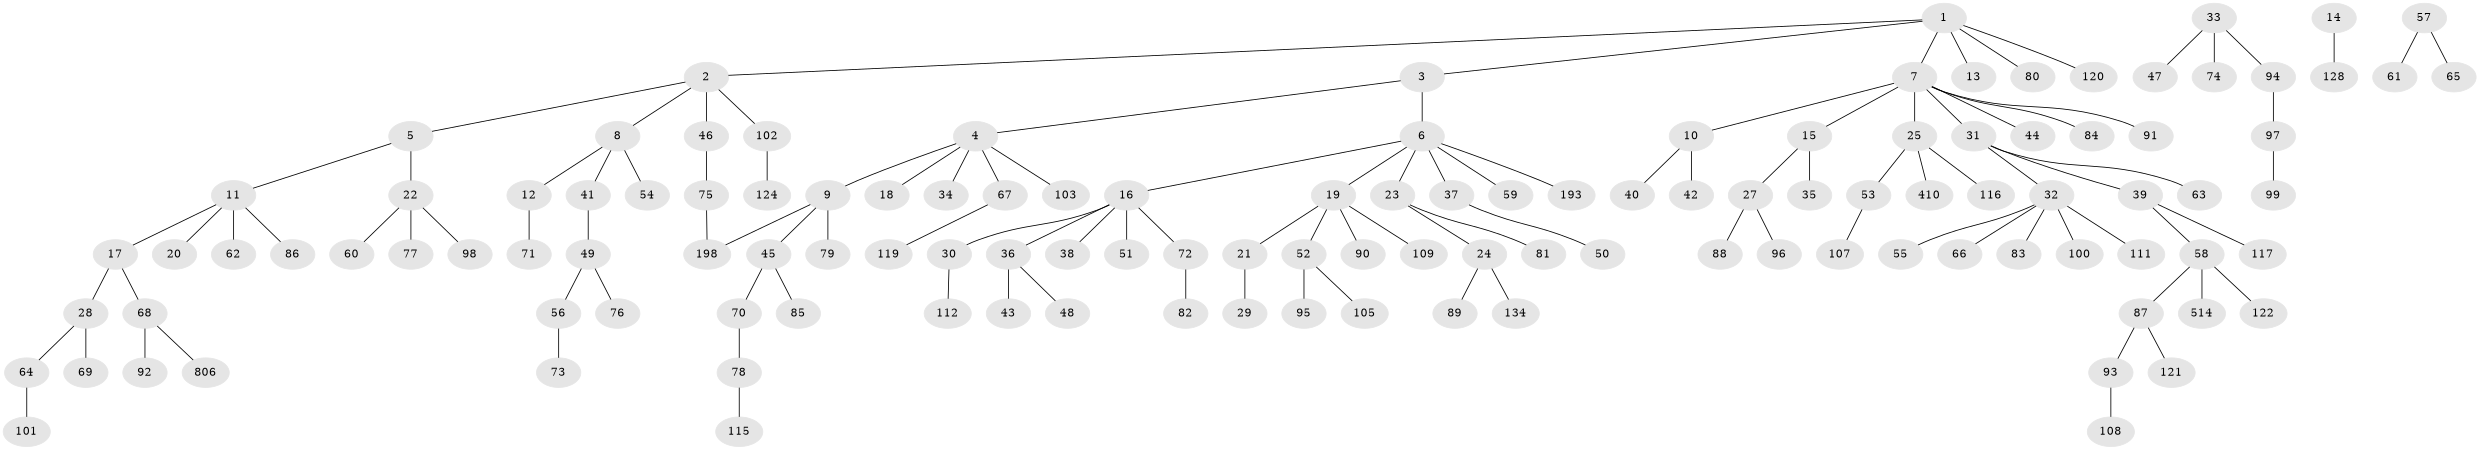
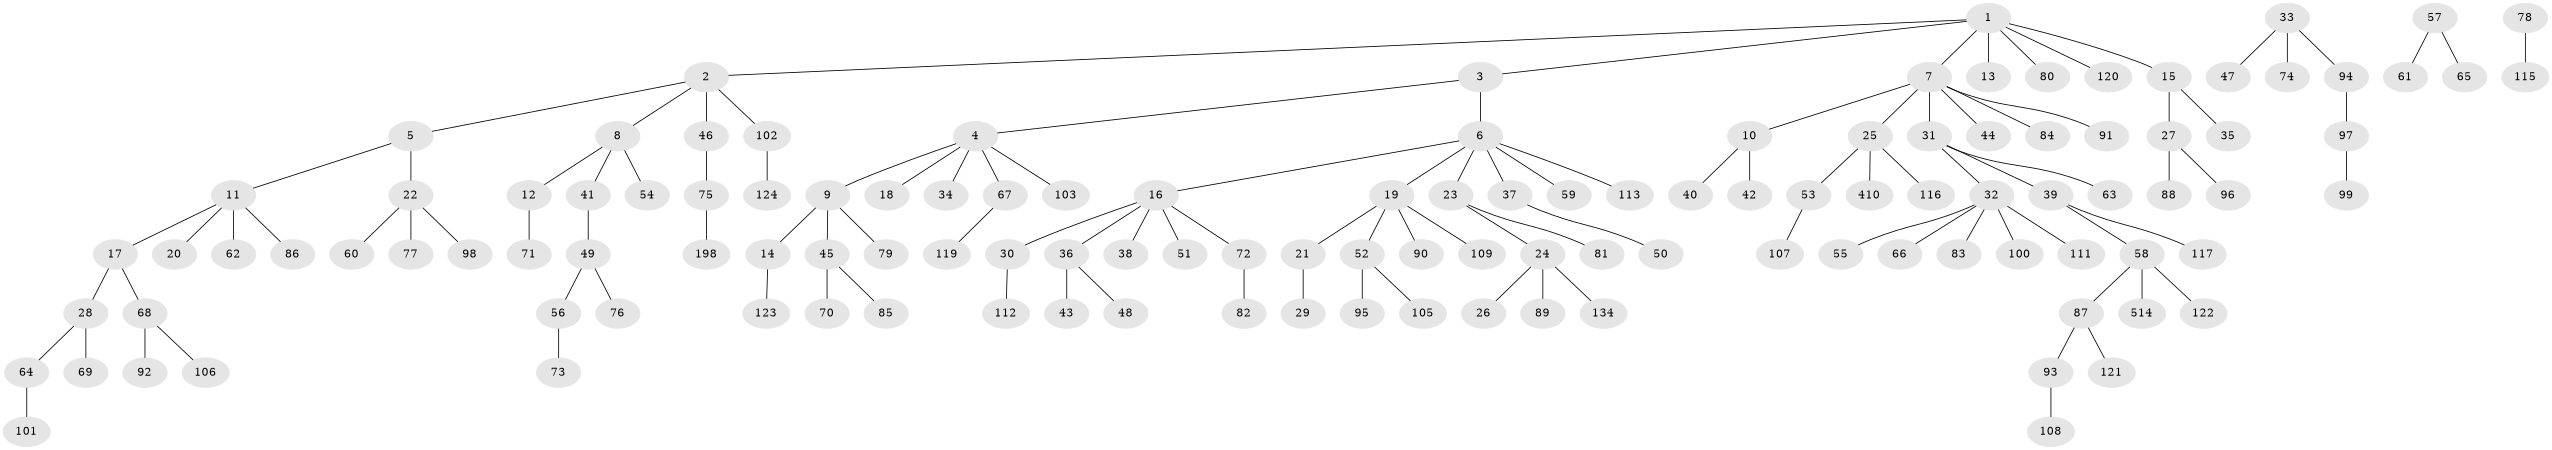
node "128": label "128" -> "123"
edge "7" -- "15": now "1" -- "15"
node "193": label "193" -> "113"
edge "9" -- "198": now "9" -- "14"
node "26": added
edge "70" -- "78": removed
node "806": label "806" -> "106"
